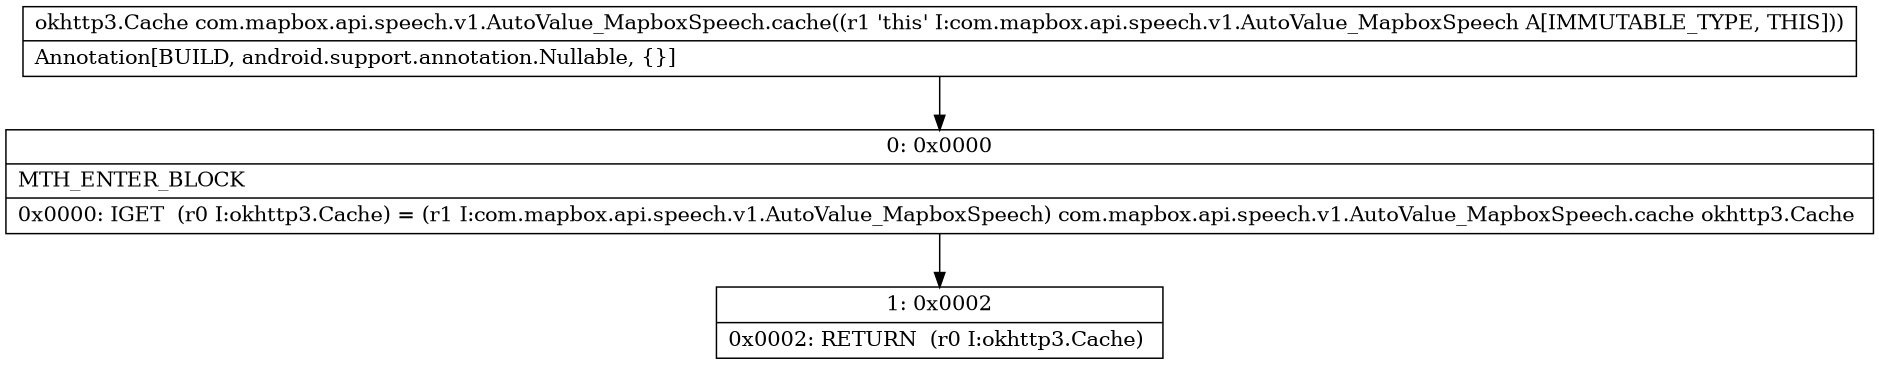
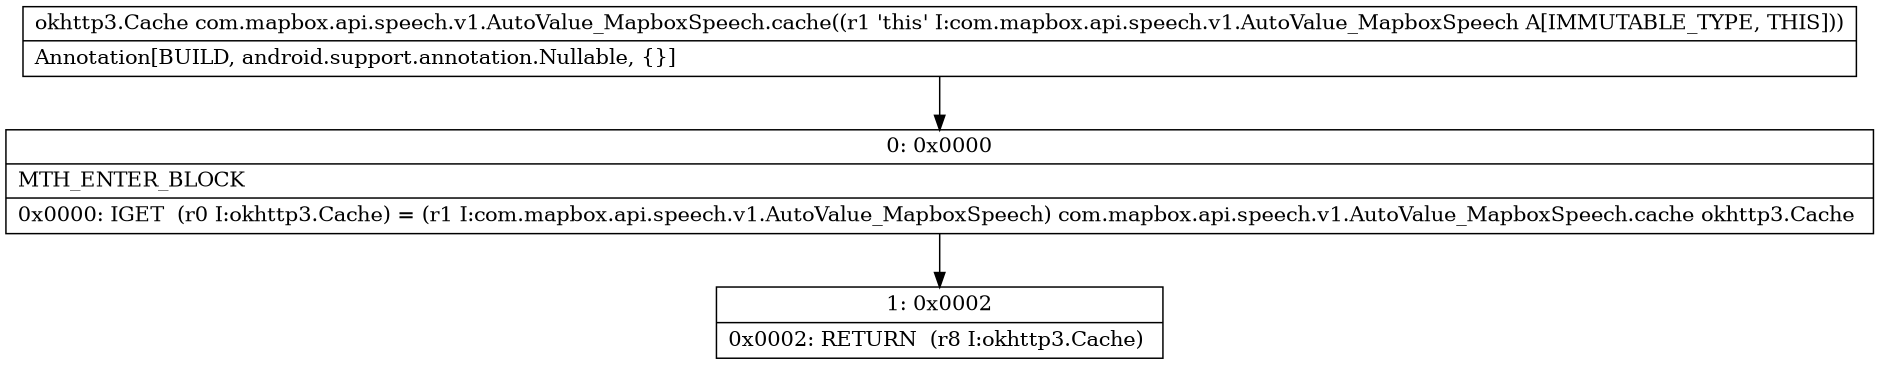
node "1: 0x0002": text "0x0002: RETURN  (r0 I:okhttp3.Cache)" -> "0x0002: RETURN  (r8 I:okhttp3.Cache)"
